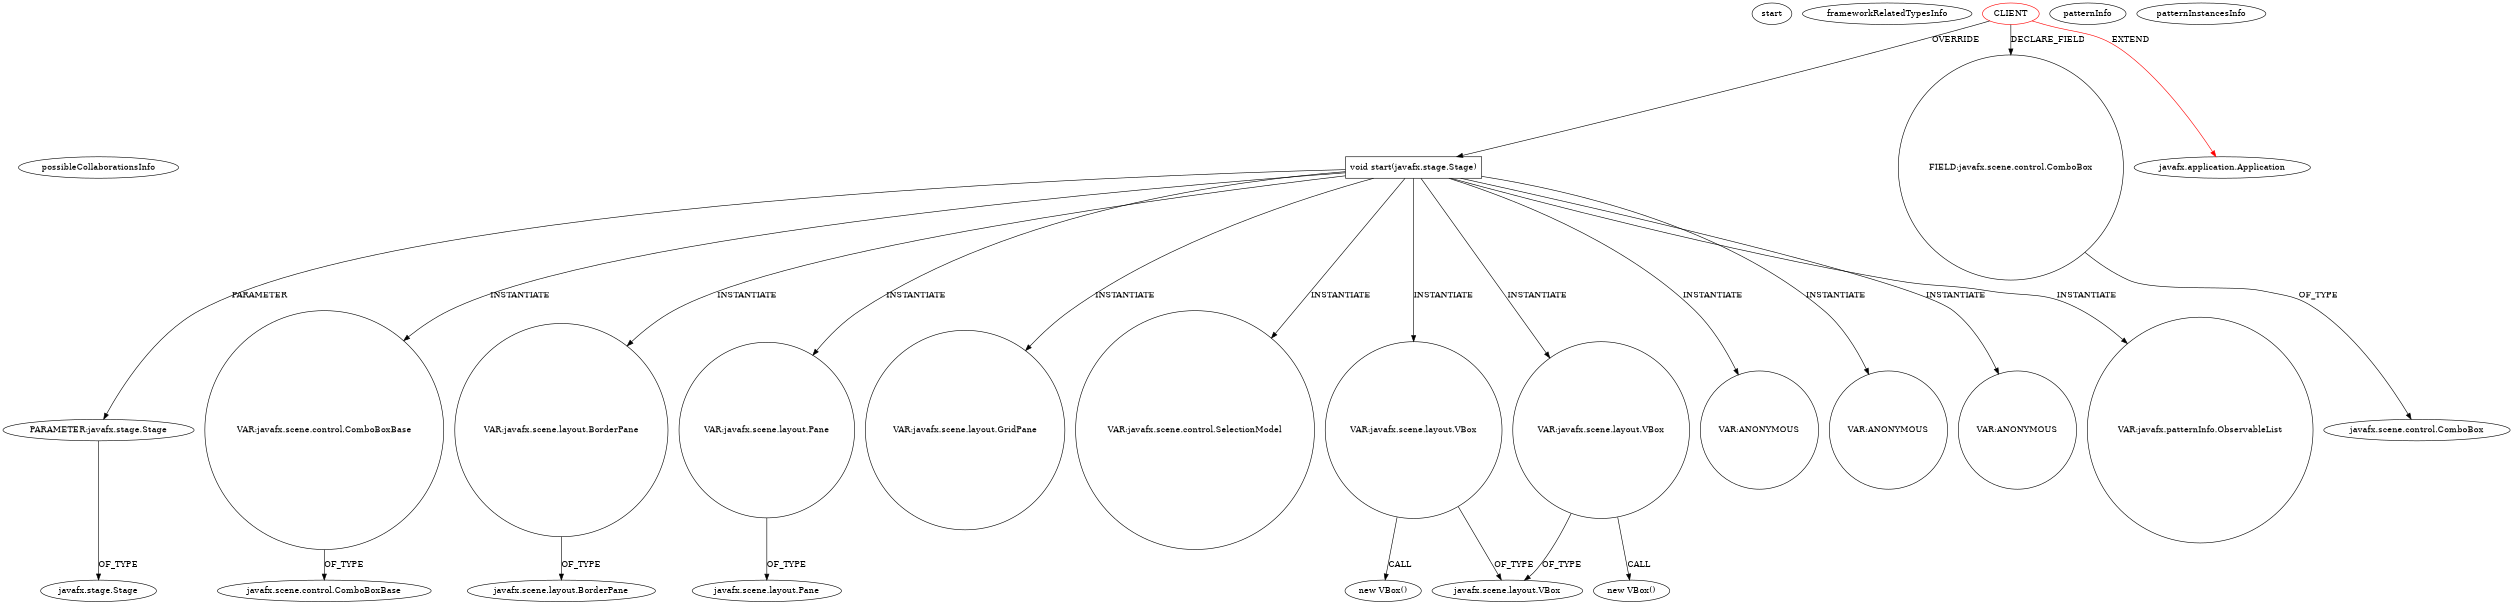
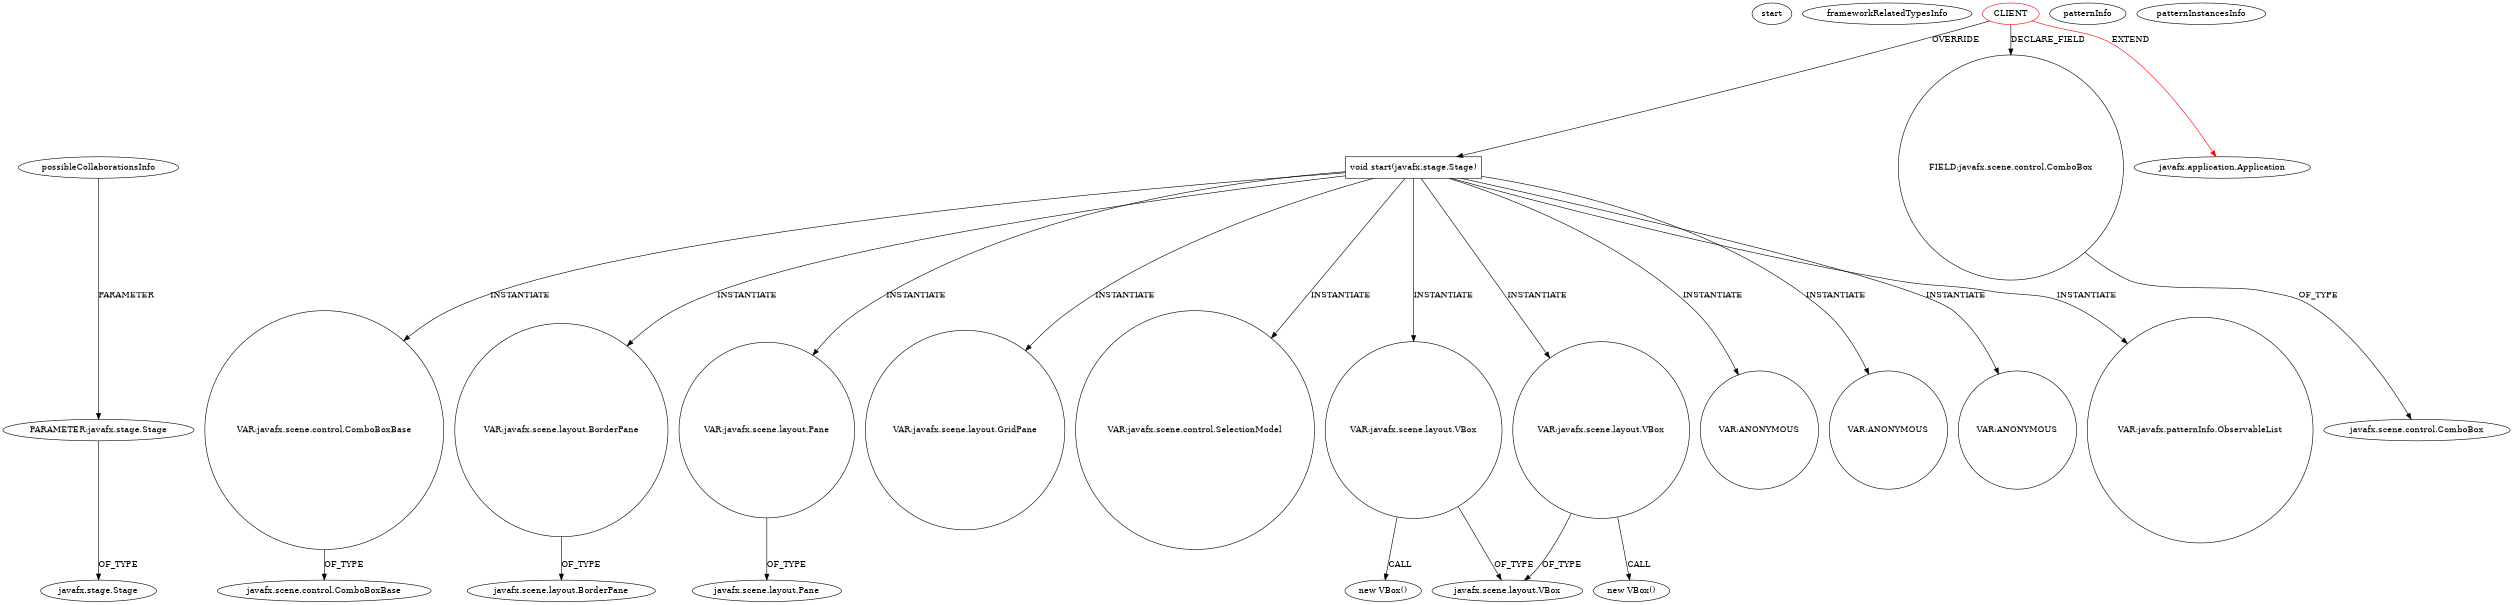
edge "void start(javafx.stage.Stage)" -> "PARAMETER:javafx.stage.Stage": now "possibleCollaborationsInfo" -> "PARAMETER:javafx.stage.Stage"
